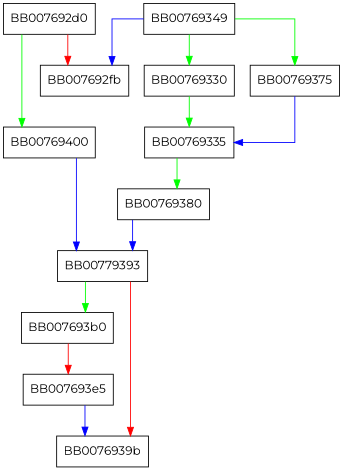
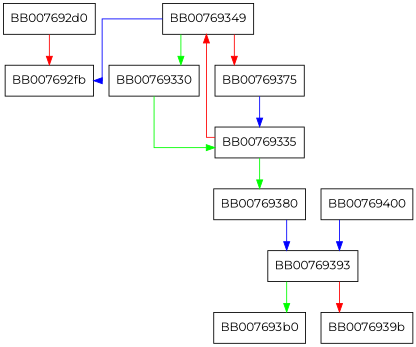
edge "BB00769349" -> "BB00769375": color green -> red
edge "BB007692d0" -> "BB00769400": removed
edge "BB00769335" -> "BB00769349": added
node "BB00779393": label "BB00779393" -> "BB00769393"
node "BB007693e5": removed
